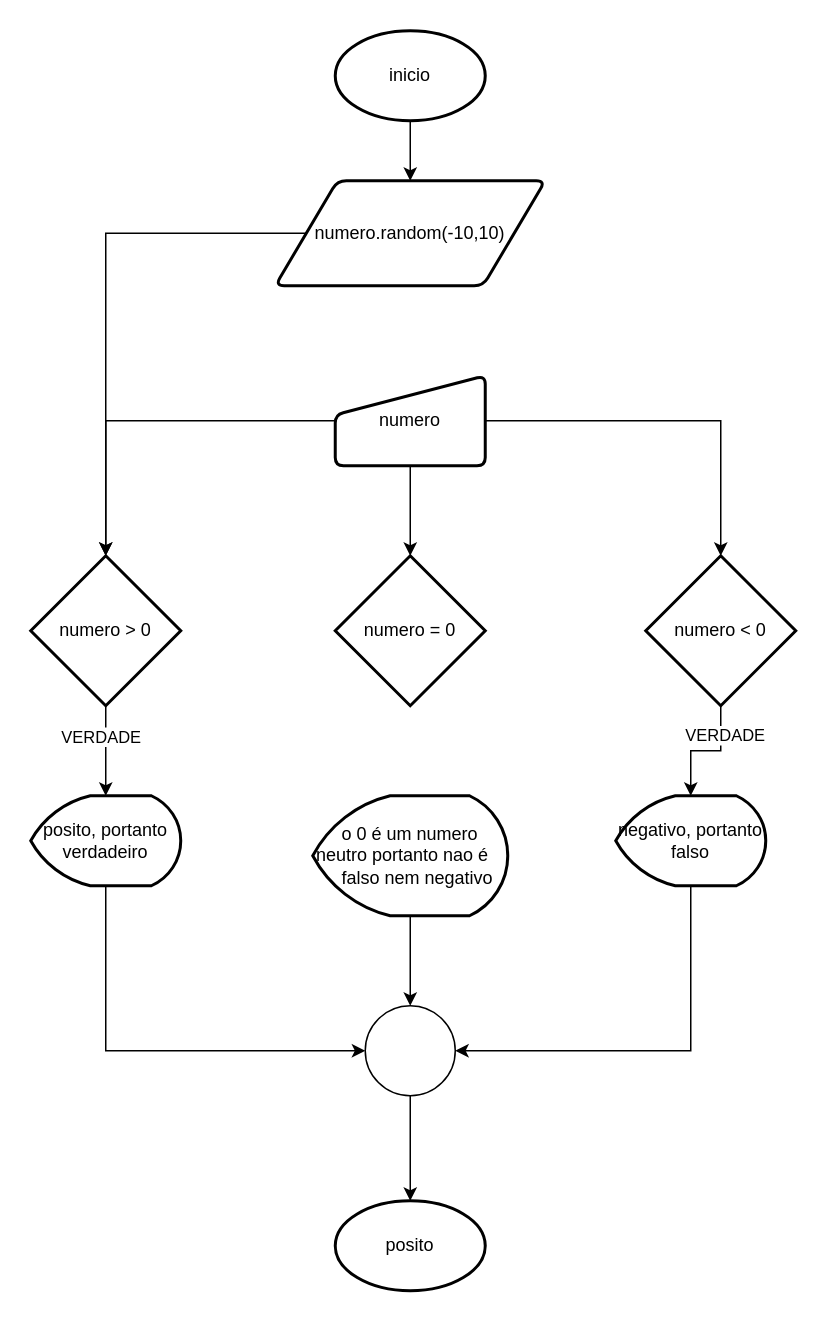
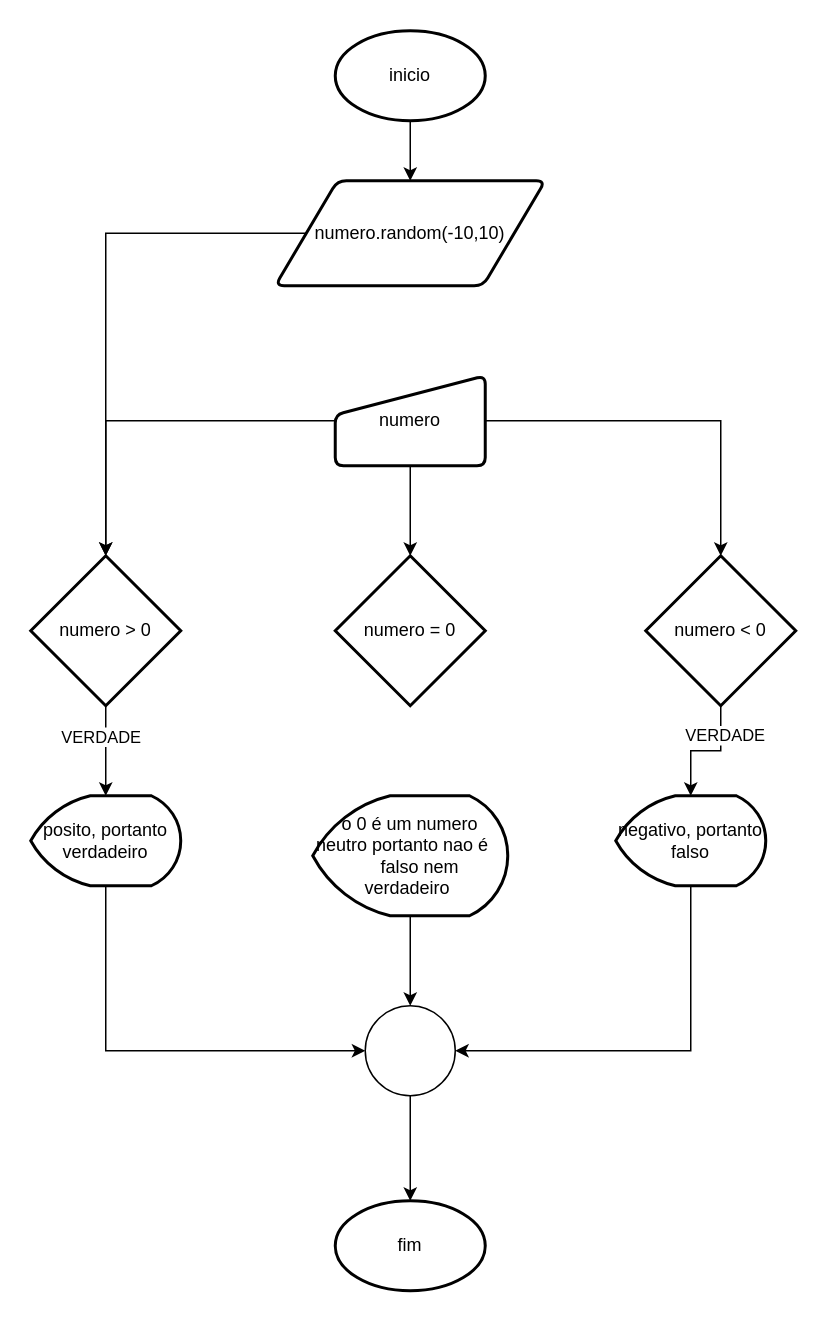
node "o 0 é um numero neutro portanto nao é falso nem negativo": label "o 0 é um numero neutro portanto nao é falso nem negativo" -> "o 0 é um numero neutro portanto nao é falso nem verdadeiro"
node "posito": label "posito" -> "fim"
